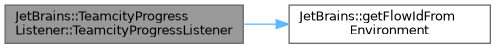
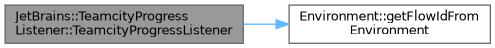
node "JetBrains::getFlowIdFrom Environment": label "JetBrains::getFlowIdFrom Environment" -> "Environment::getFlowIdFrom Environment"
